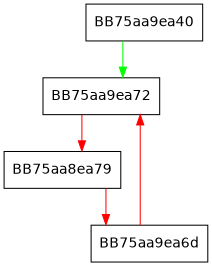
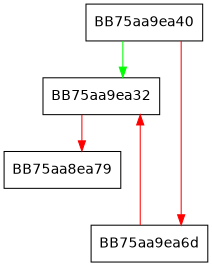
node "BB75aa9ea72": label "BB75aa9ea72" -> "BB75aa9ea32"
edge "BB75aa8ea79" -> "BB75aa9ea6d": now "BB75aa9ea40" -> "BB75aa9ea6d"
